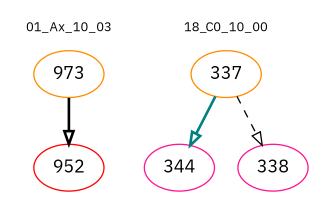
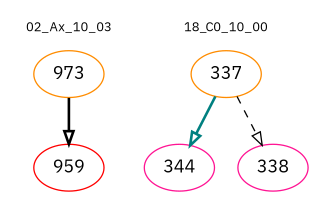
cluster "01_Ax_10_03": label "01_Ax_10_03" -> "02_Ax_10_03"
node "952": label "952" -> "959"
